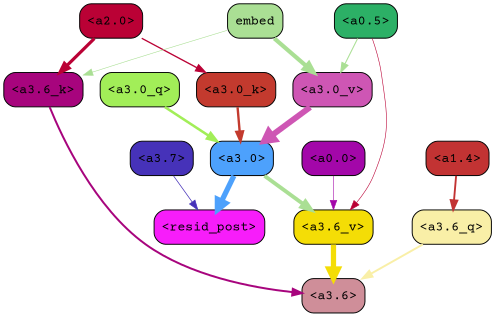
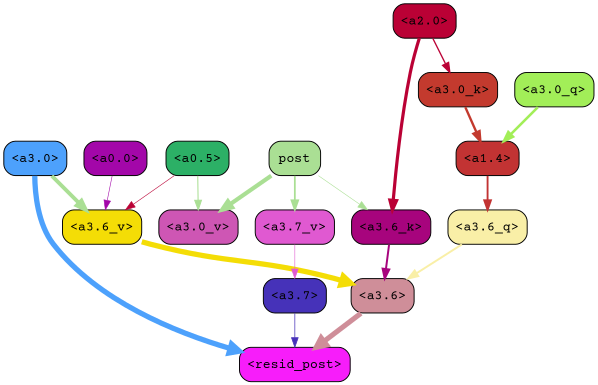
node "embed": label "embed" -> "post"
edge "<a3.0_k>" -> "<a3.0>": now "<a3.0_k>" -> "<a1.4>"
edge "<a3.0_q>" -> "<a3.0>": now "<a3.0_q>" -> "<a1.4>"
edge "<a3.0_v>" -> "<a3.0>": removed
node "<a3.7_v>": added
edge "<a3.6>" -> "<resid_post>": added
